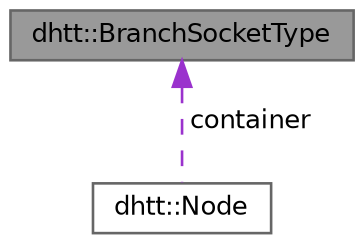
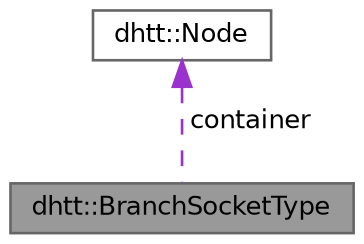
edge "dhtt::Node" -> "dhtt::BranchSocketType": reversed
